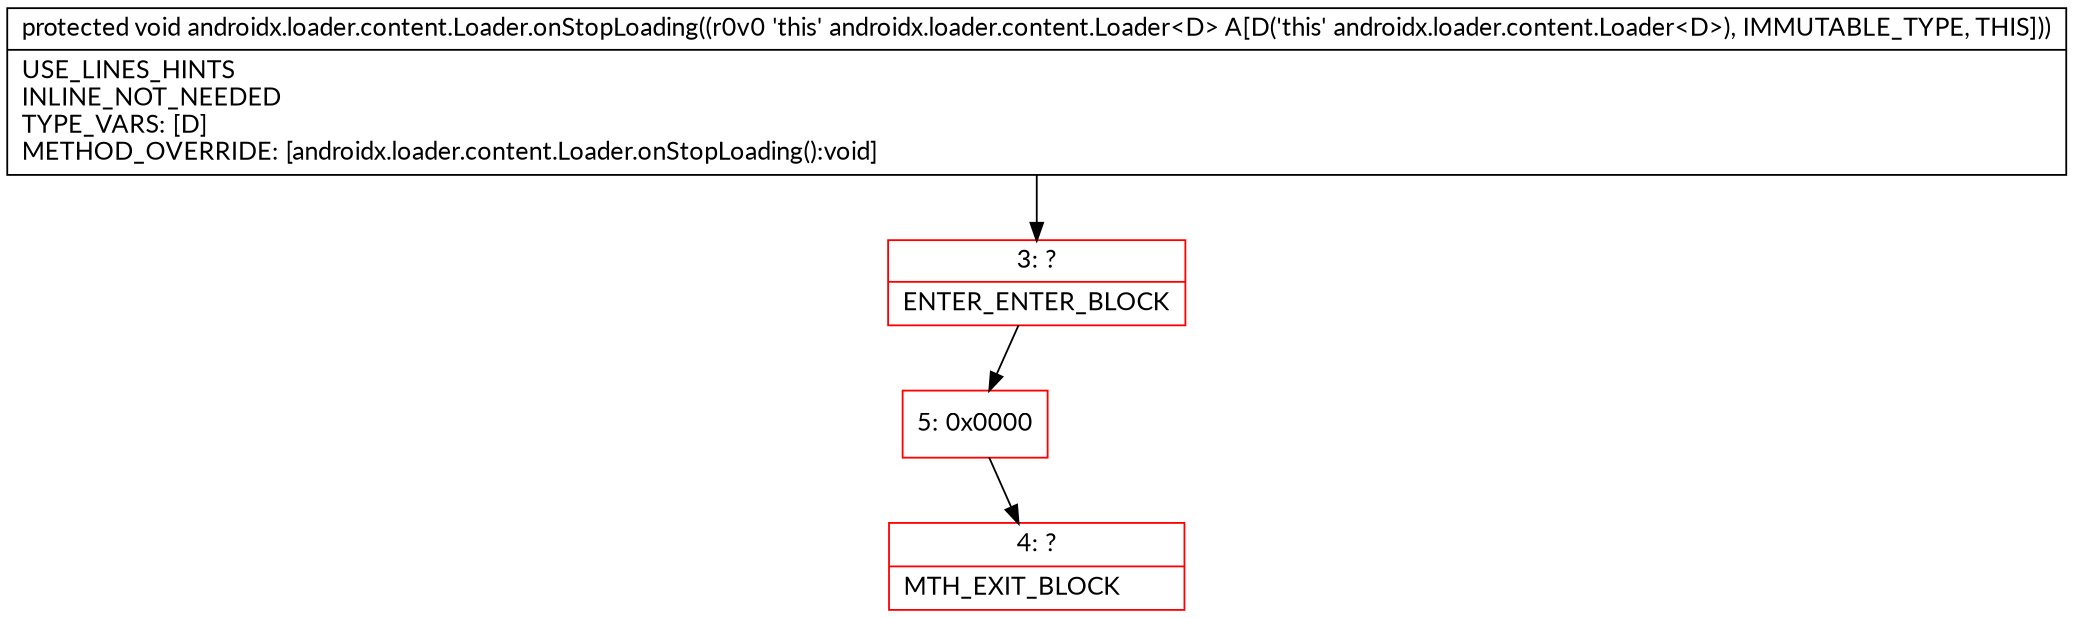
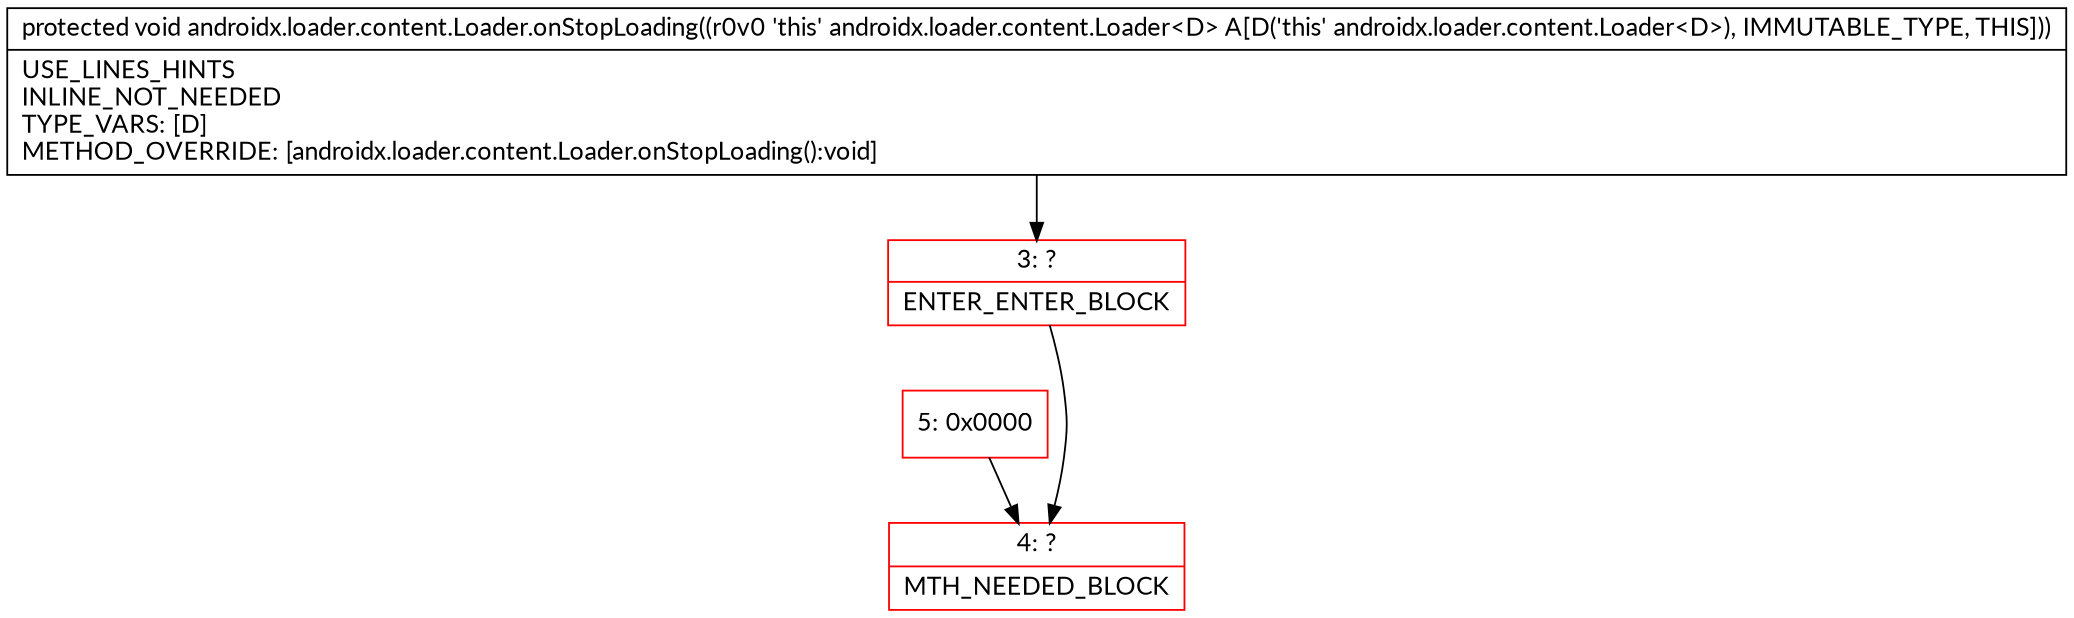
edge "3: ?" -> "5: 0x0000": now "3: ?" -> "4: ?"
node "4: ?": text "MTH_EXIT_BLOCK" -> "MTH_NEEDED_BLOCK"
